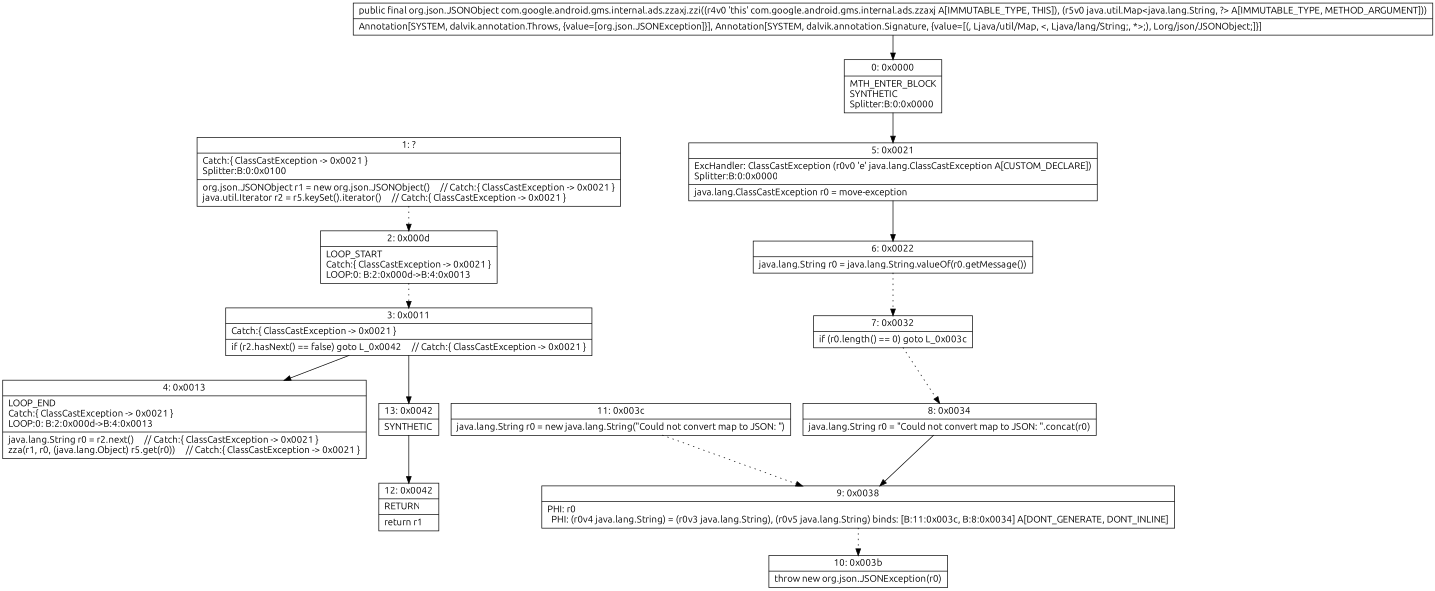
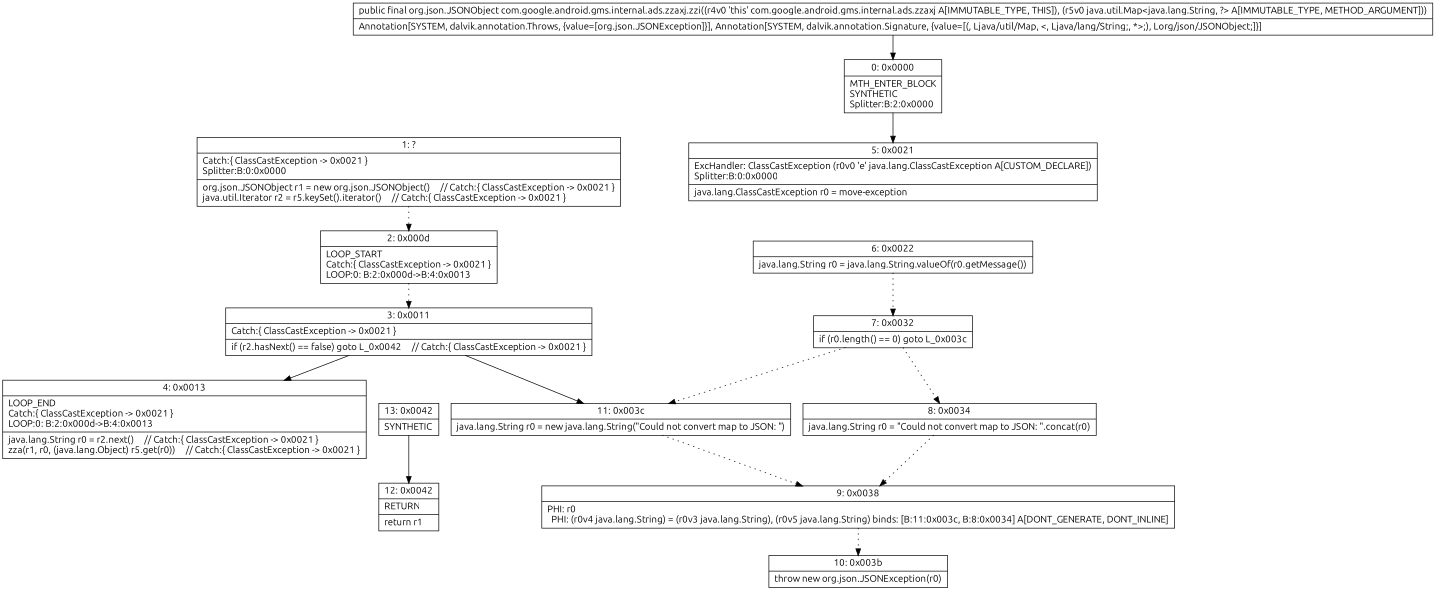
node "0: 0x0000": text "Splitter:B:0:0x0000" -> "Splitter:B:2:0x0000"
node "1: ?": text "Splitter:B:0:0x0100" -> "Splitter:B:0:0x0000"
edge "5: 0x0021" -> "6: 0x0022": removed
edge "7: 0x0032" -> "11: 0x003c": added
edge "3: 0x0011" -> "13: 0x0042": now "3: 0x0011" -> "11: 0x003c"
edge "8: 0x0034" -> "9: 0x0038": style solid -> dotted
